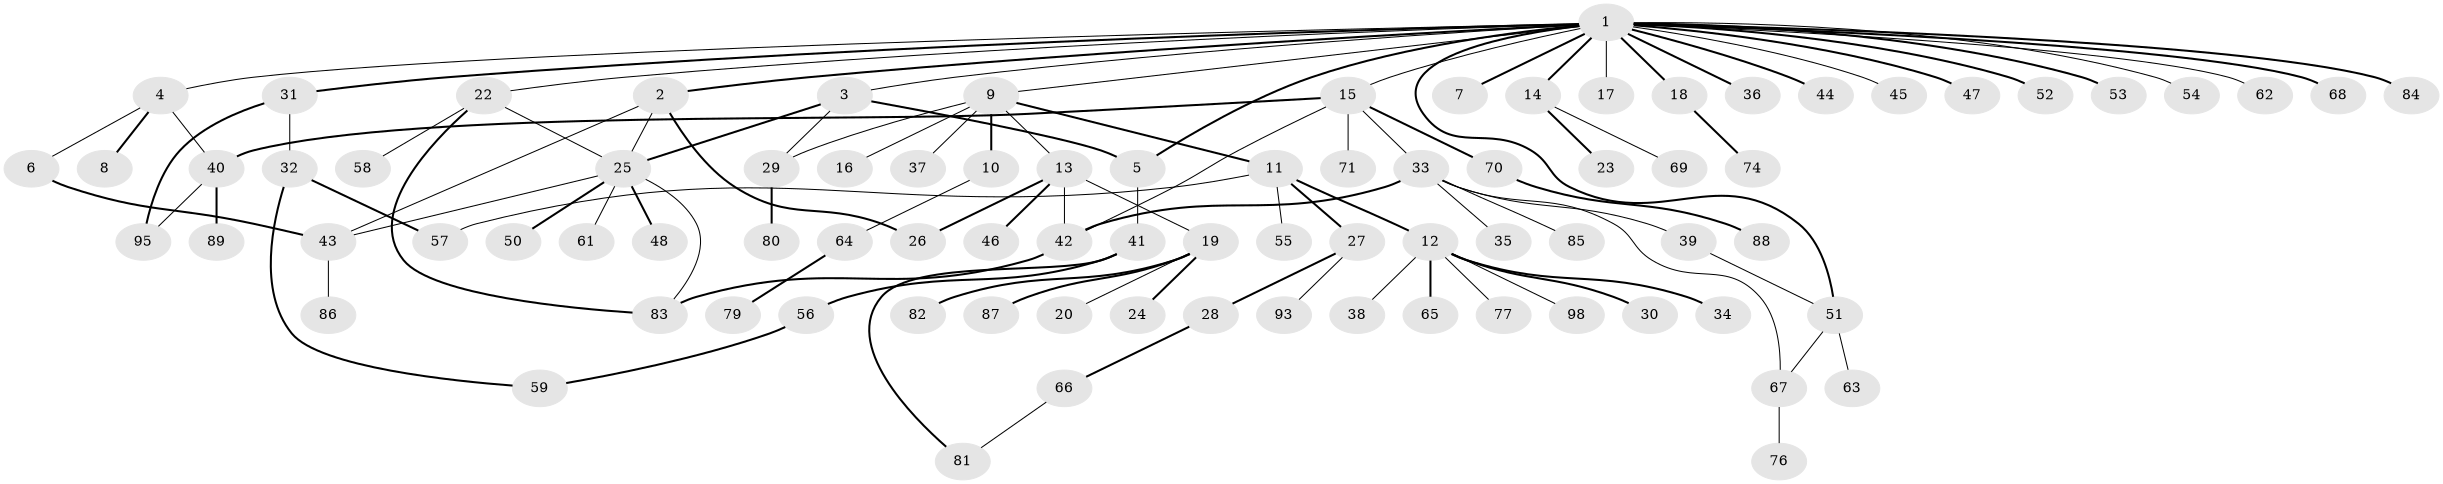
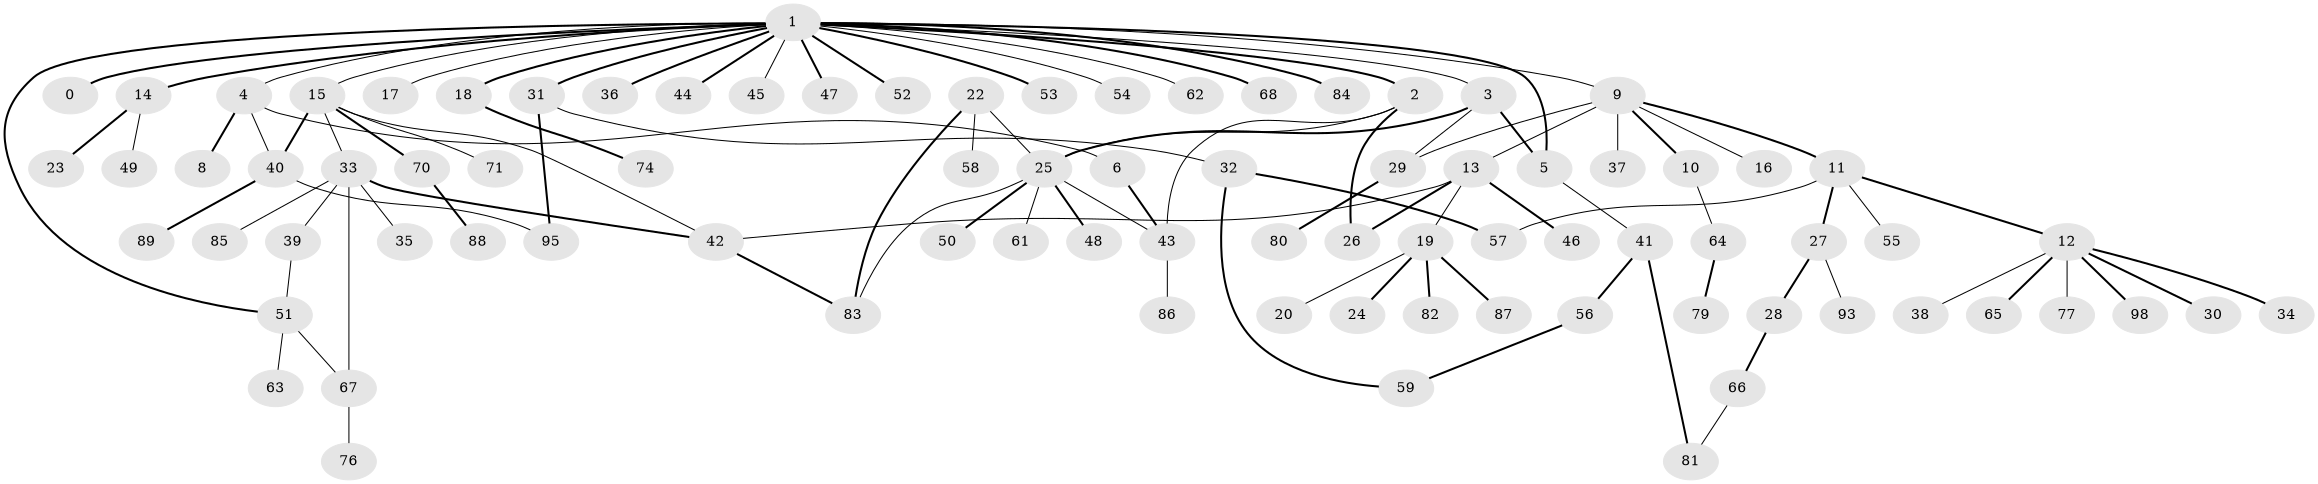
edge "1" -- "22": removed
node "7": label "7" -> "0"
node "69": label "69" -> "49"
edge "12" -- "98": style solid -> bold
